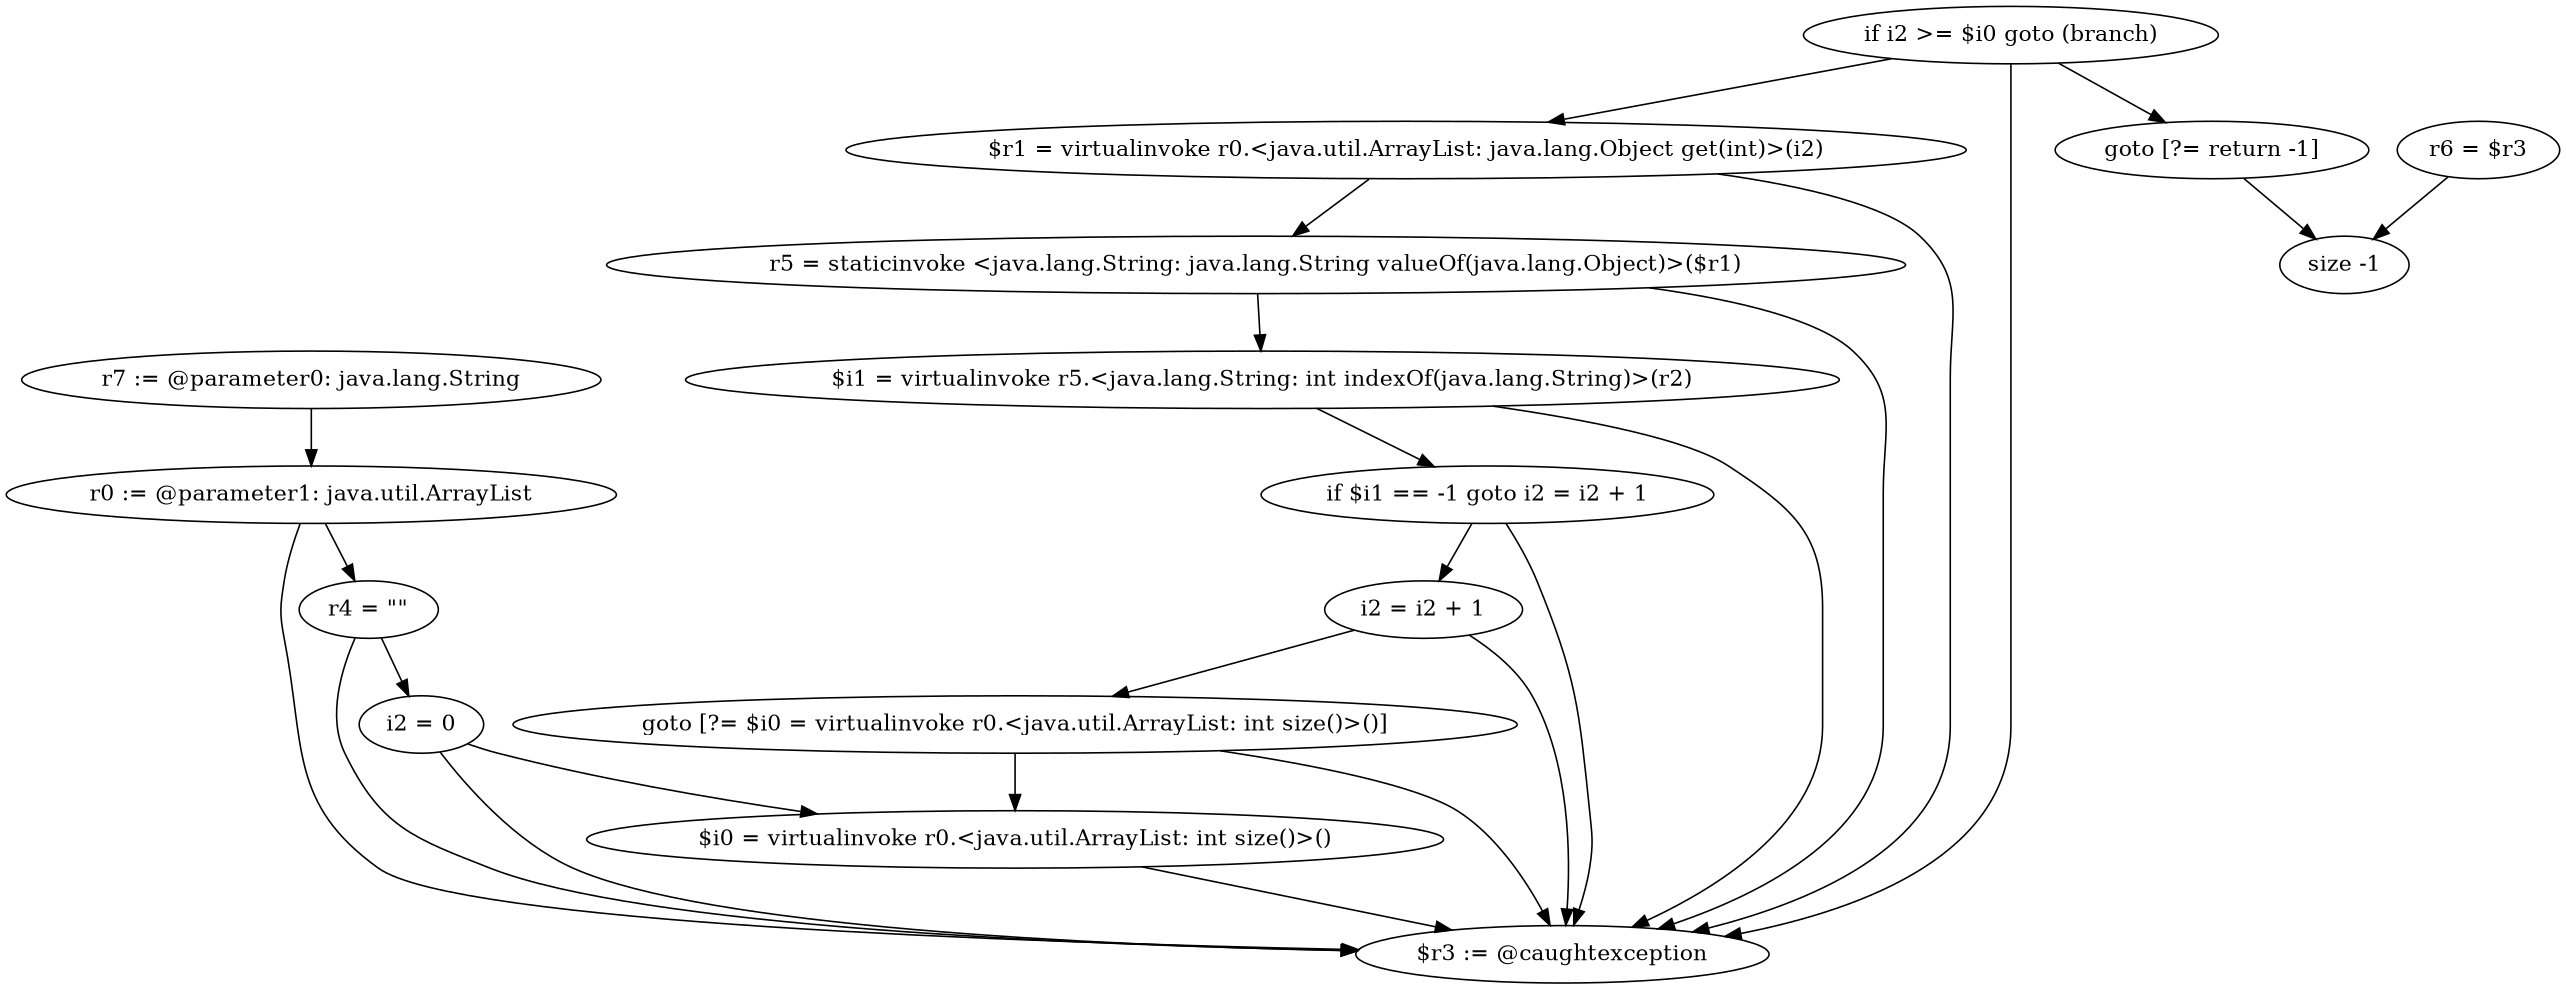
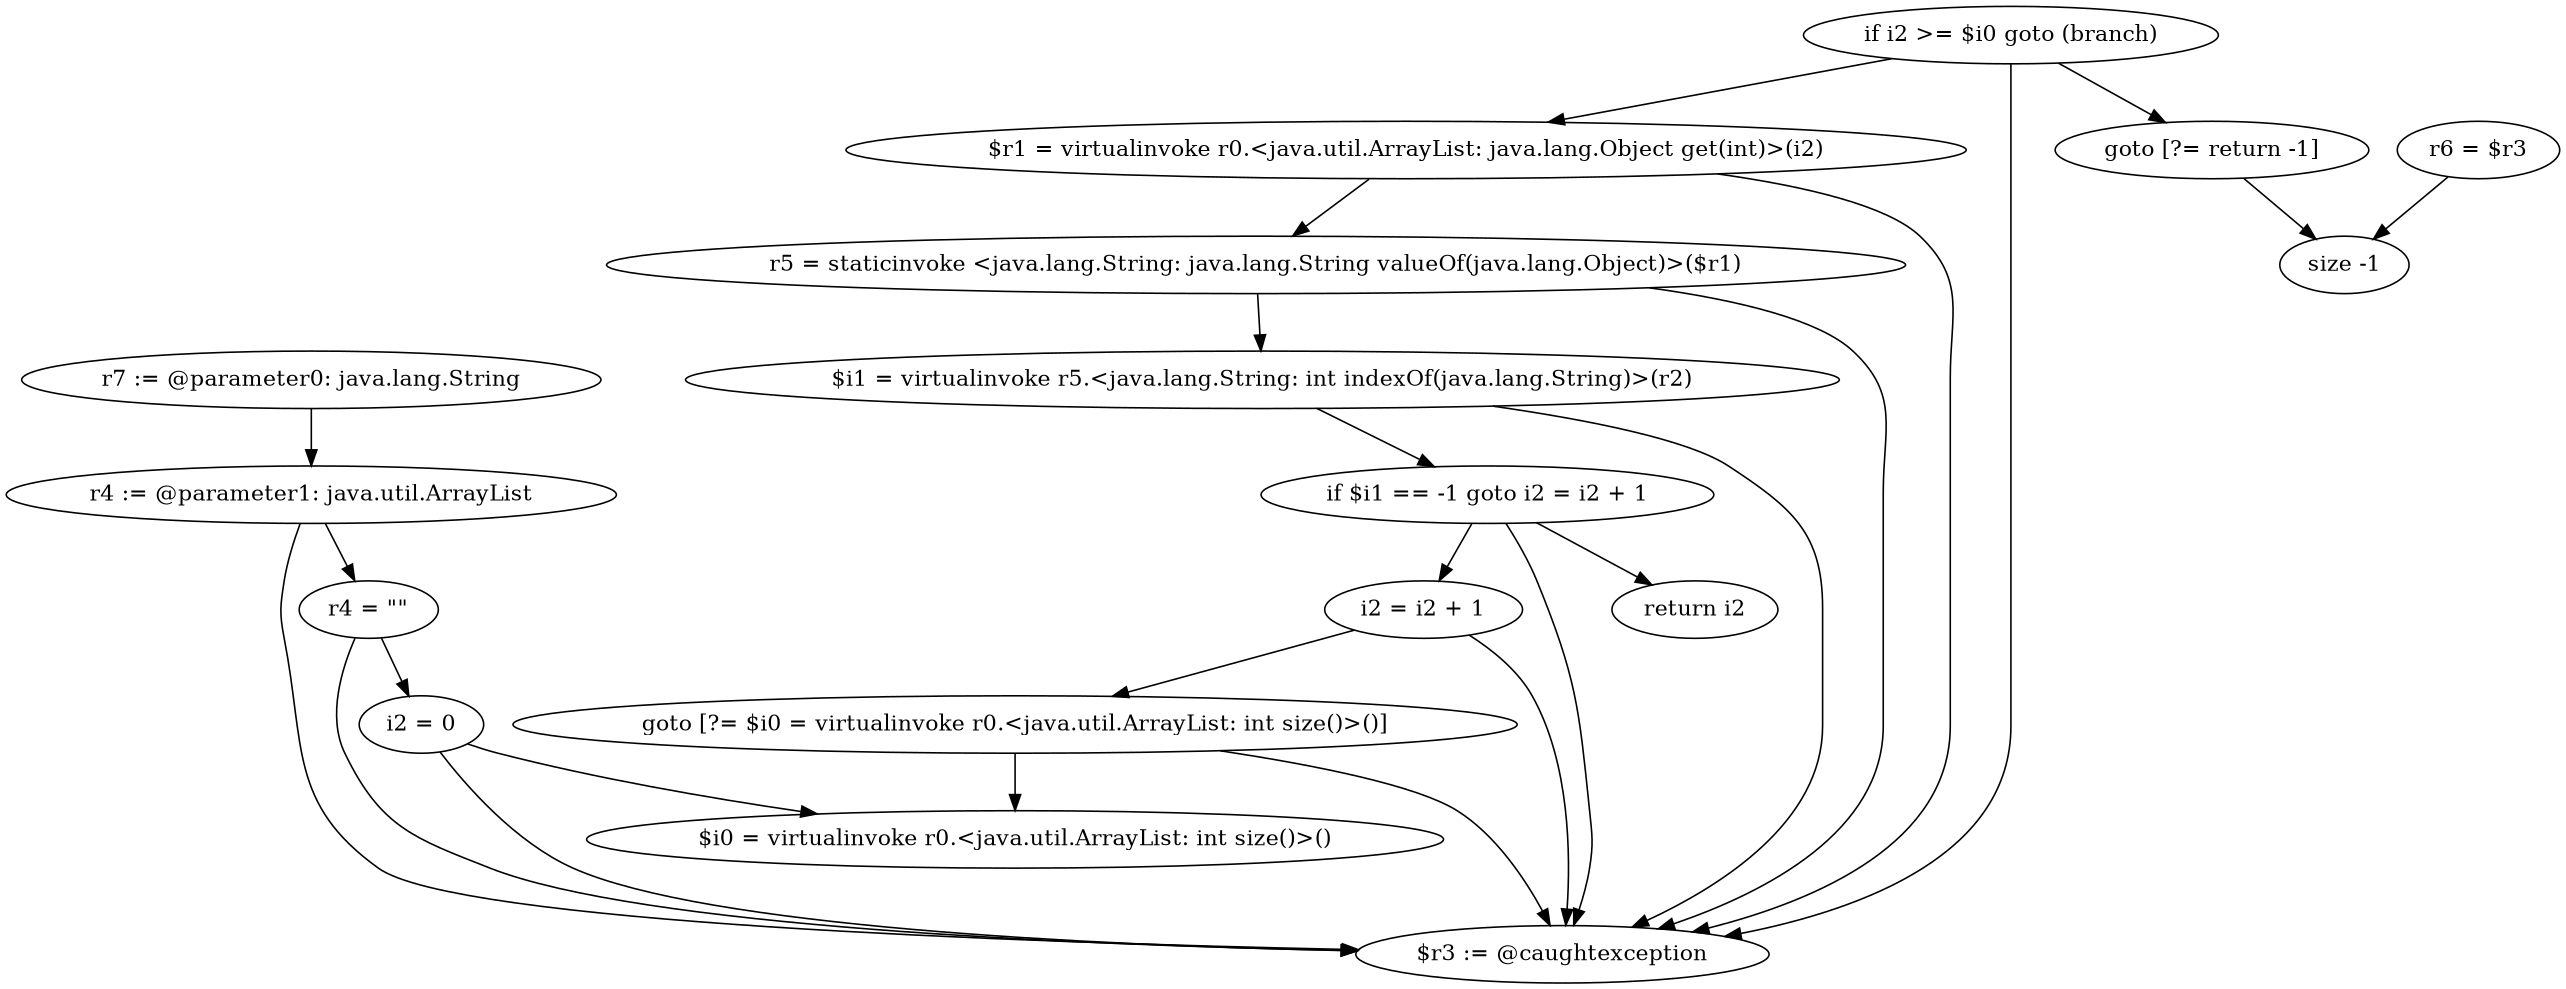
node "r0 := @parameter1: java.util.ArrayList": label "r0 := @parameter1: java.util.ArrayList" -> "r4 := @parameter1: java.util.ArrayList"
node "return i2": added
edge "$i0 = virtualinvoke r0.<java.util.ArrayList: int size()>()" -> "$r3 := @caughtexception": removed
